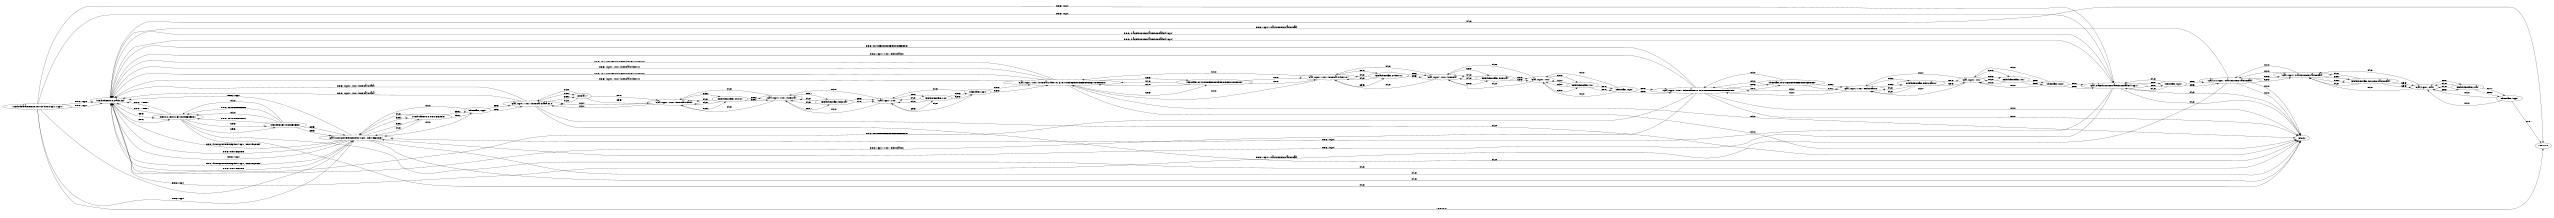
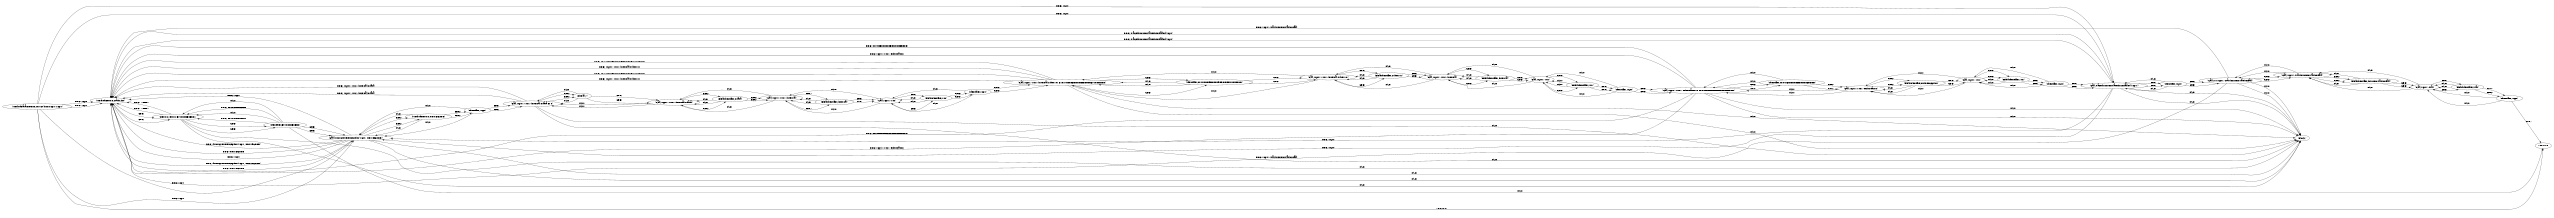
edge "(MethodReturn,static int)" -> "1000100": now "(Identifier,EMULATE_FAIL)" -> "1000100"
node "(FieldIdentifier,exit_reason)": label "(FieldIdentifier,exit_reason)" -> "(FieldIdentifier,exit_exception)"
node "(FieldIdentifier,struct)": label "(FieldIdentifier,struct)" -> "(FieldIdentifier,ndata)"
